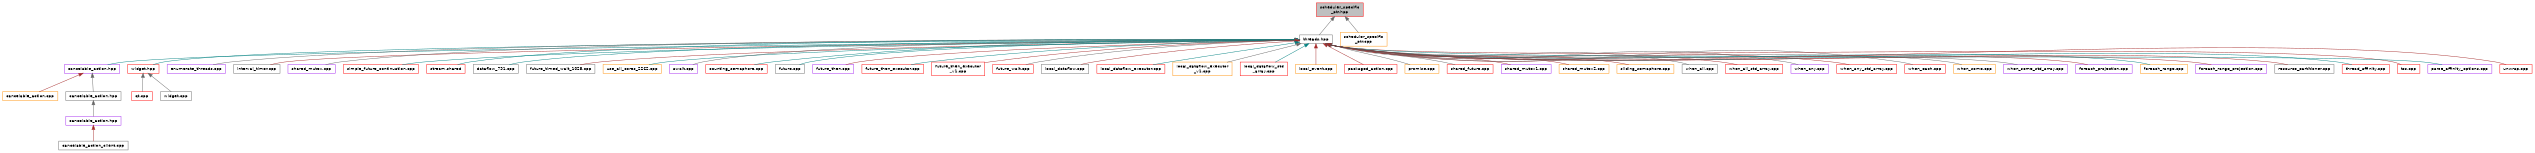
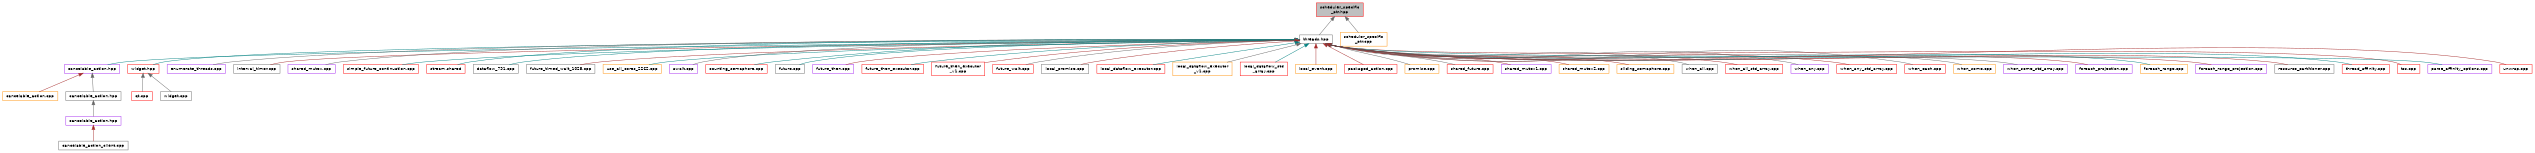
node "local_dataflow.cpp": label "local_dataflow.cpp" -> "local_promise.cpp"
